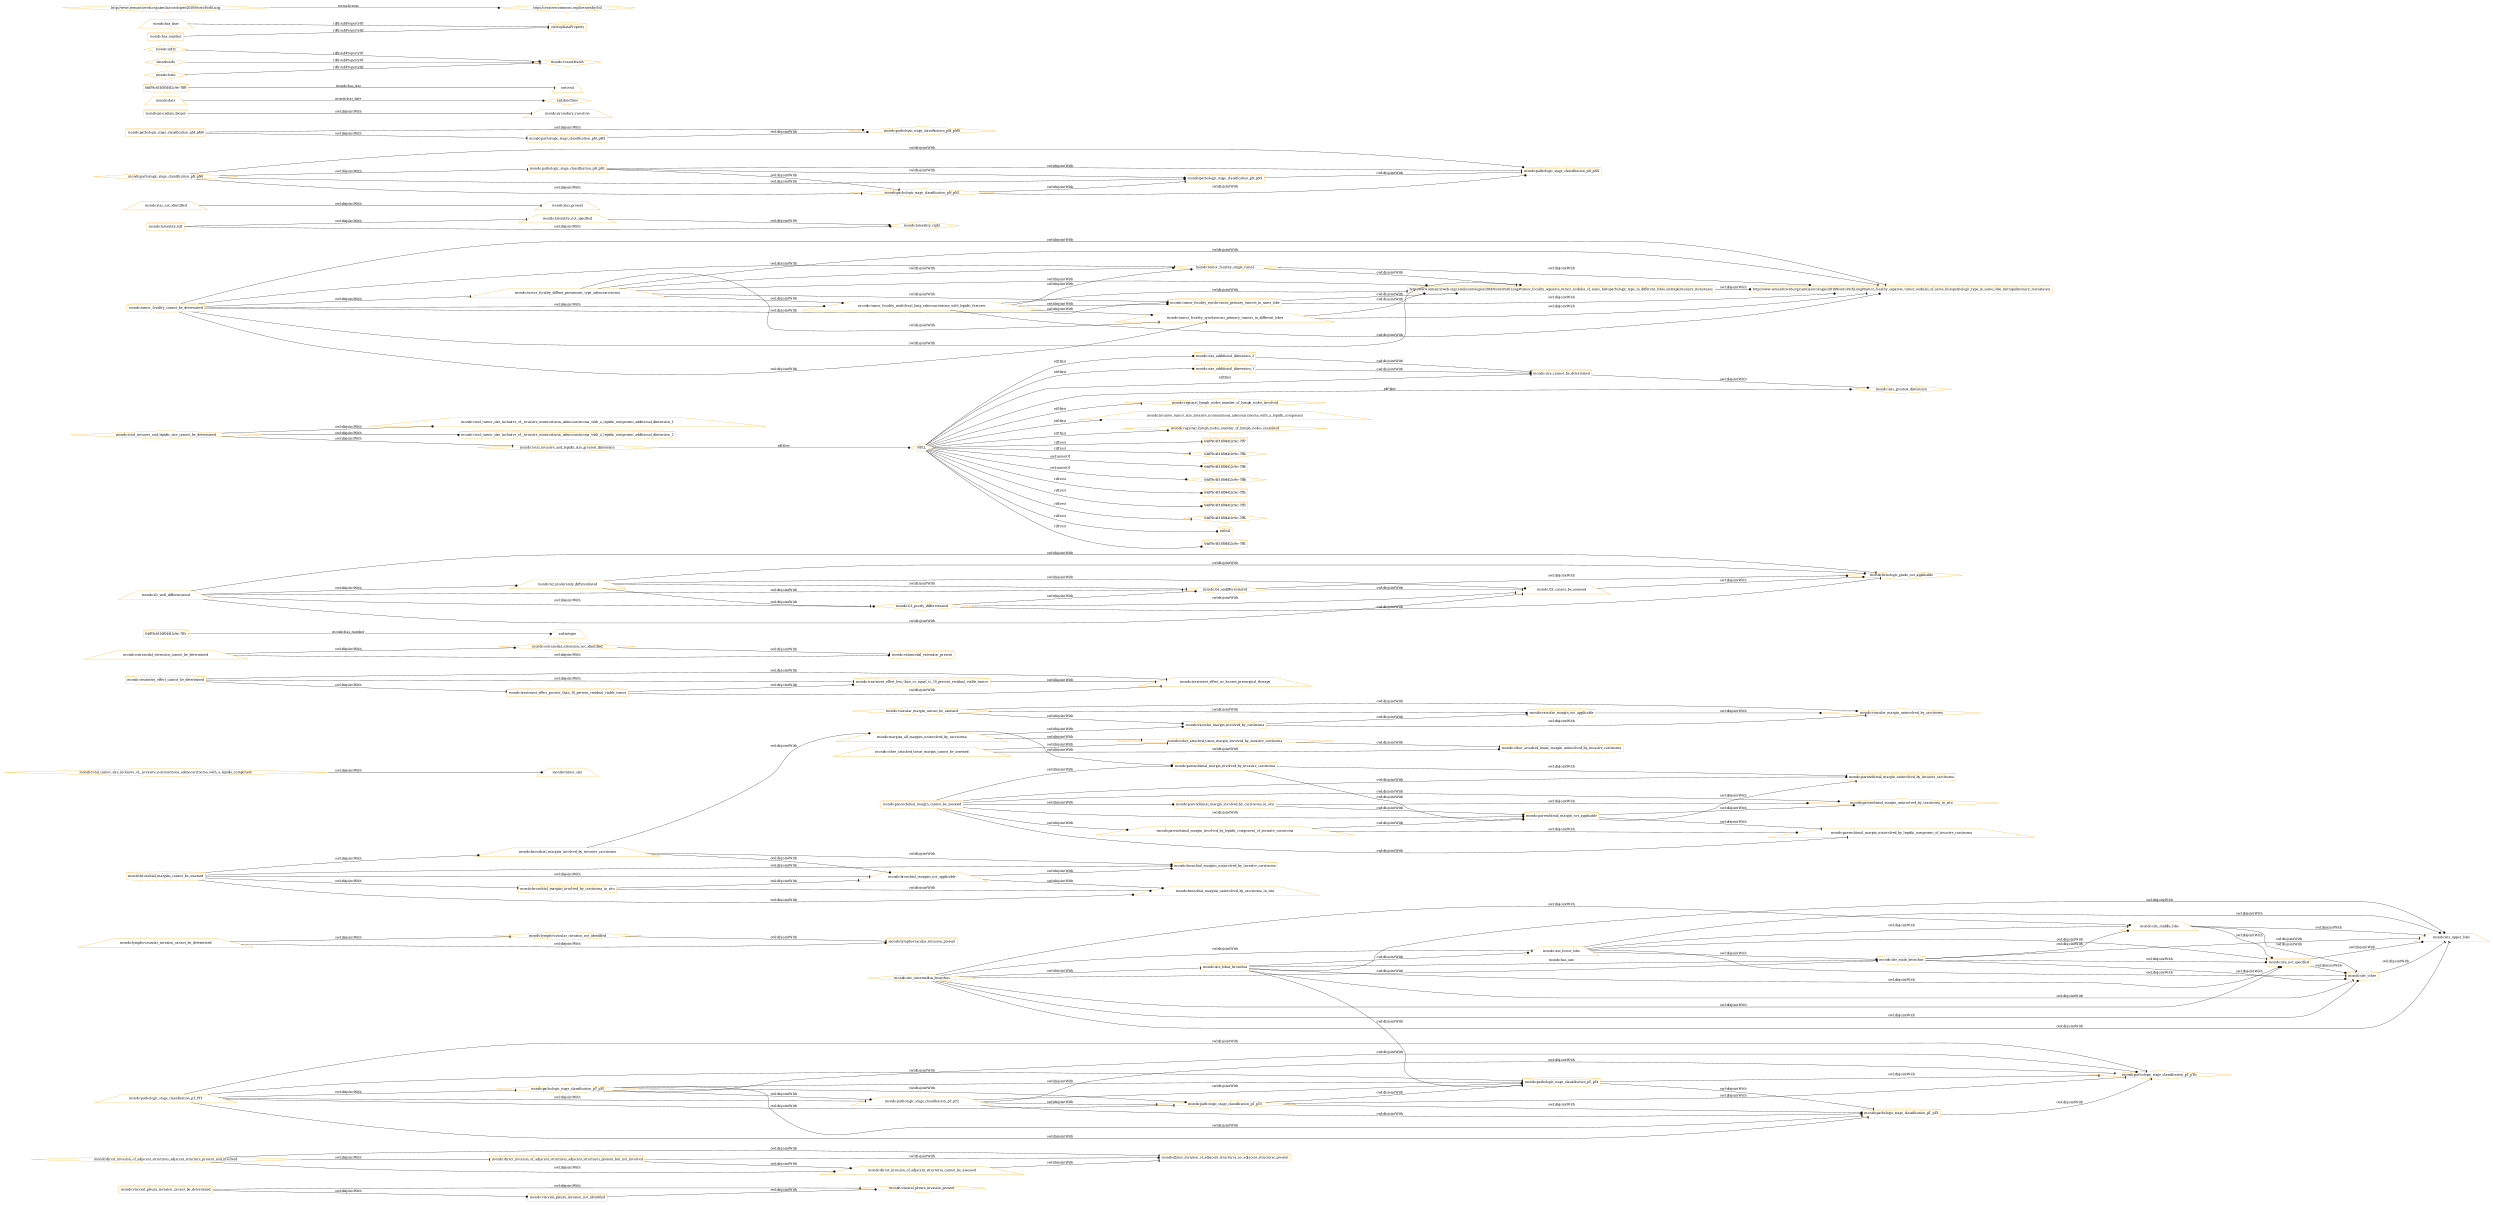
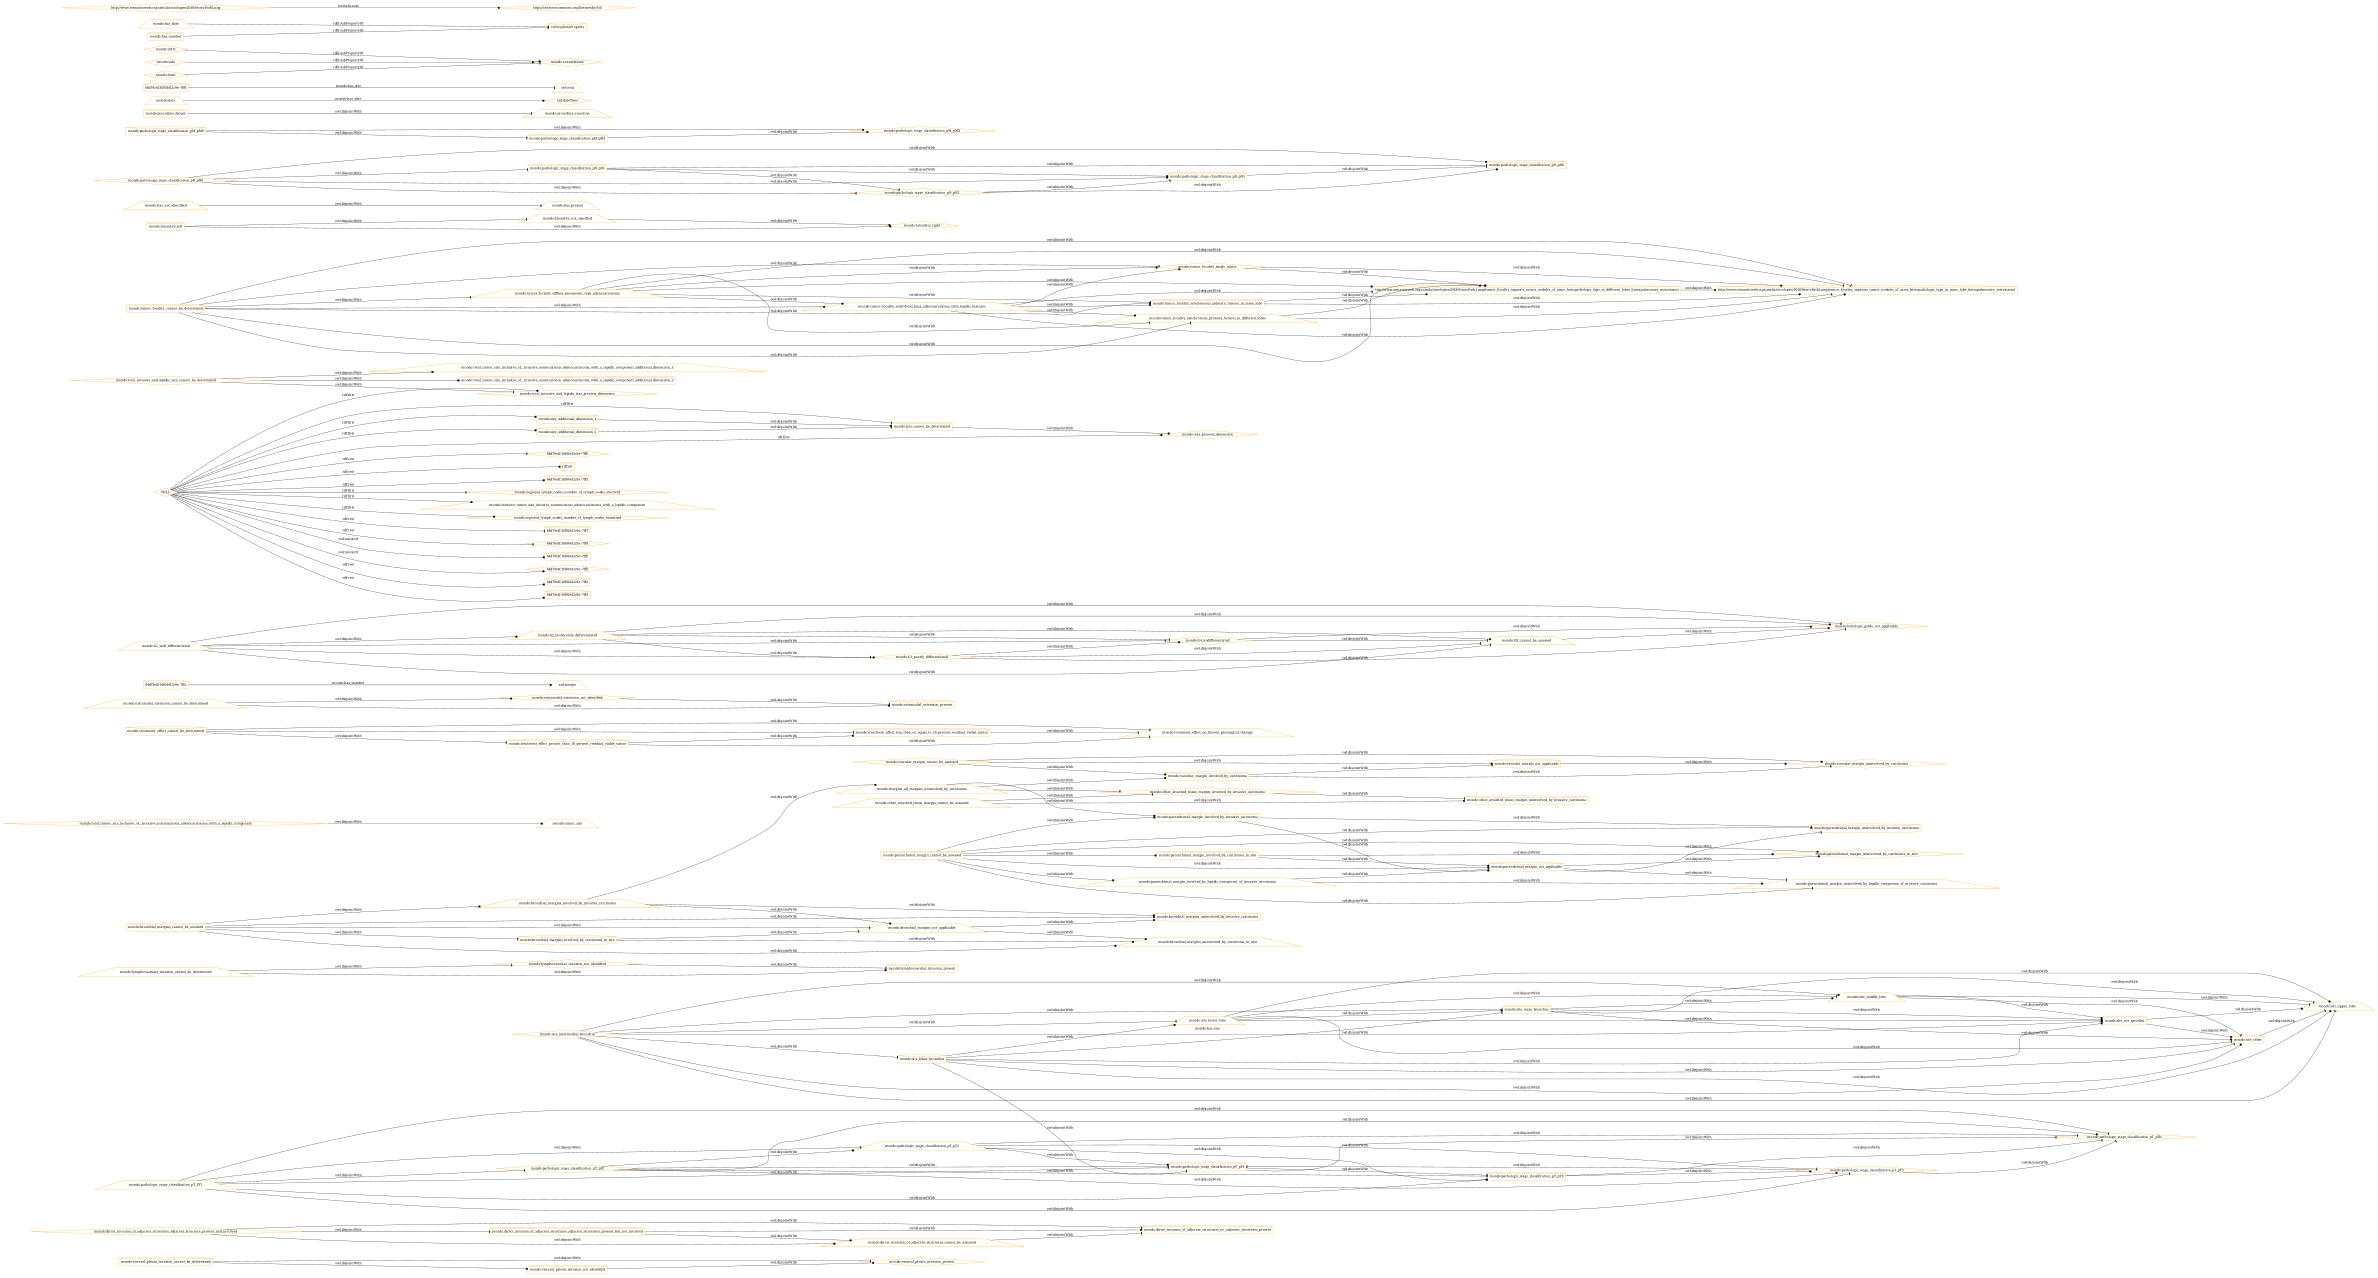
edge "mondo:total_invasive_and_lepidic_size_greatest_dimension" -> "NULL": reversed
edge "mondo:pathologic_stage_classification_pT_pT3" -> "mondo:pathologic_stage_classification_pT_pTX": reversed
